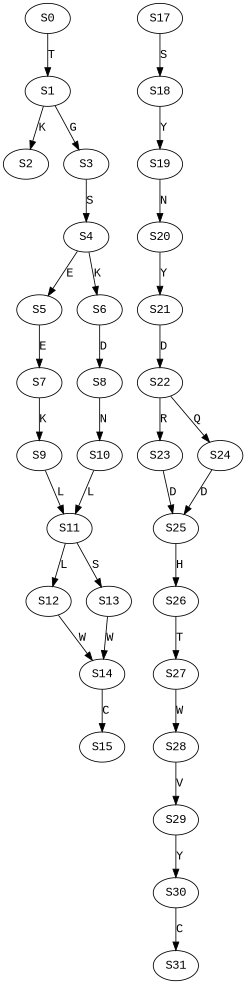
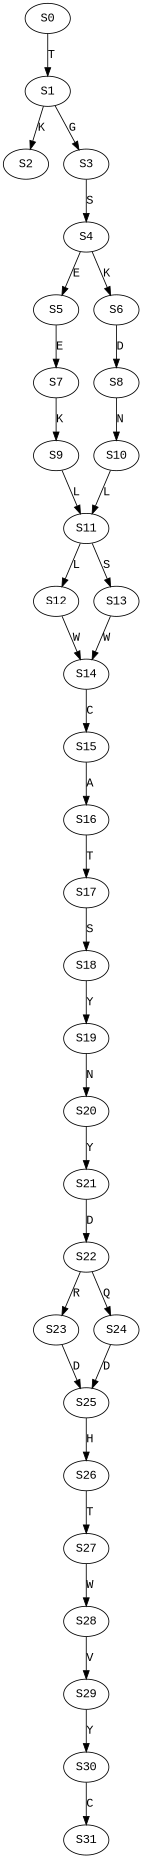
node "S16": added
